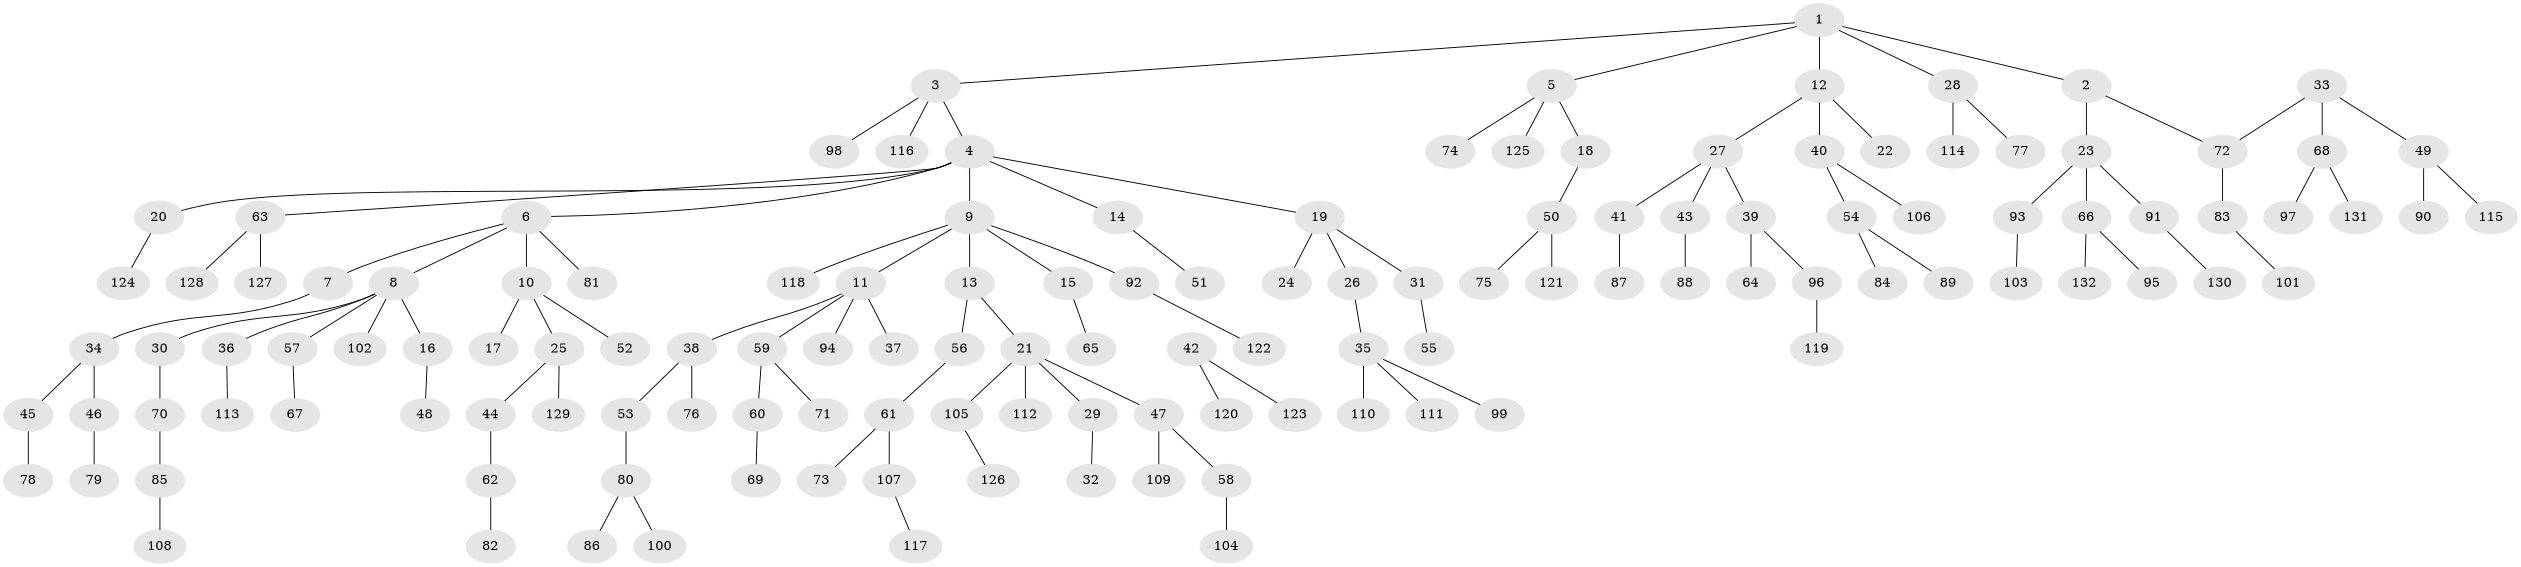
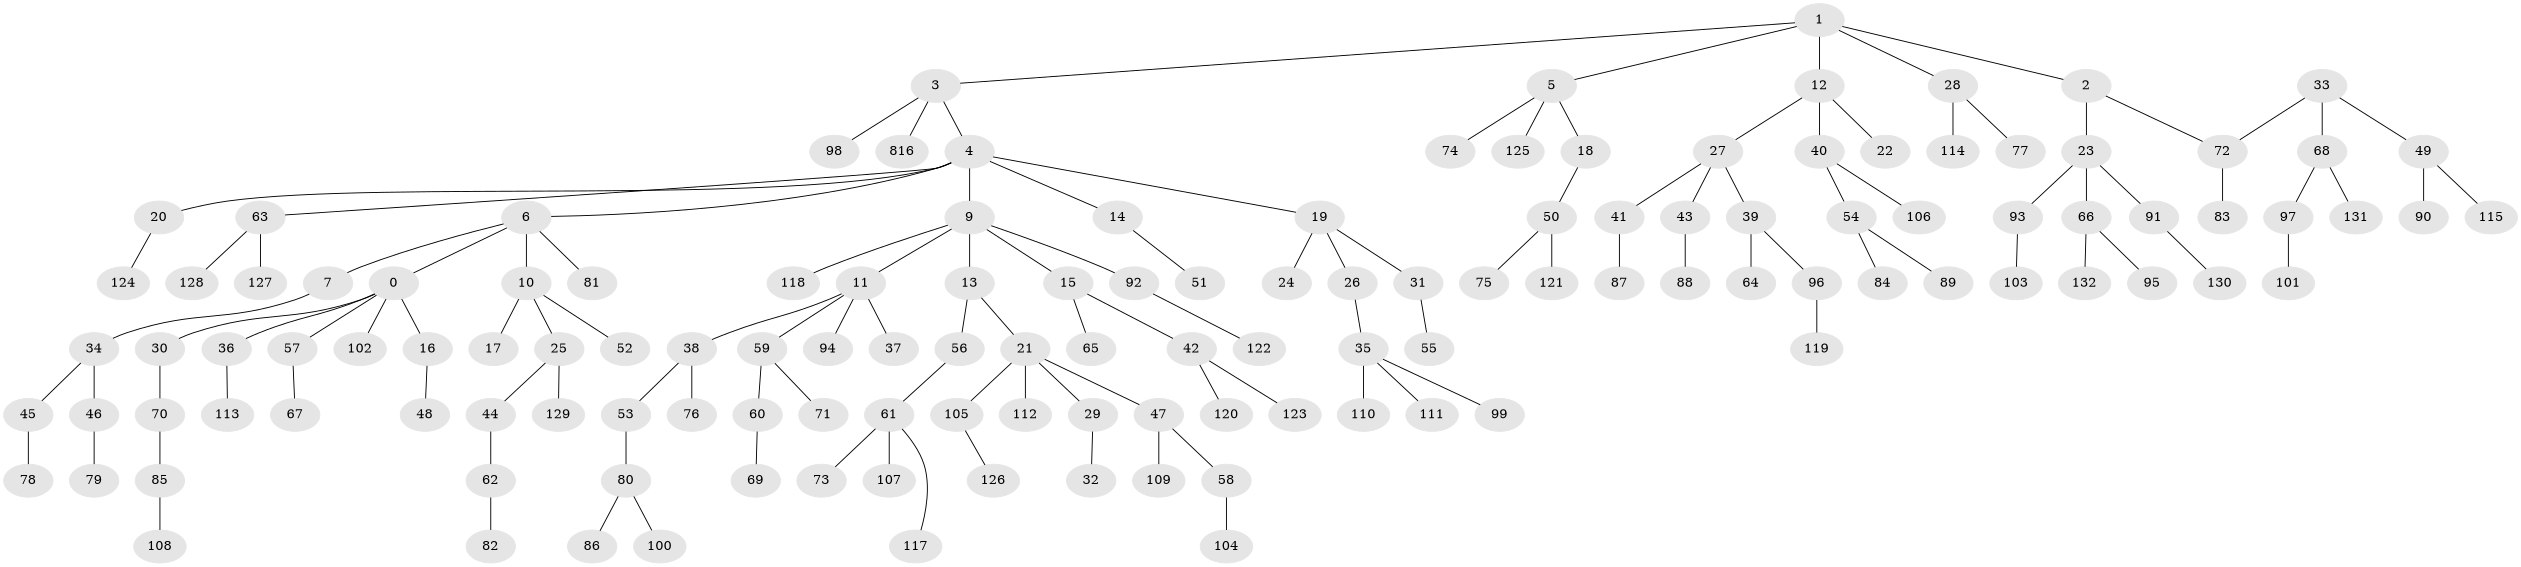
node "116": label "116" -> "816"
edge "83" -- "101": now "97" -- "101"
node "8": label "8" -> "0"
edge "15" -- "42": added
edge "107" -- "117": now "61" -- "117"
